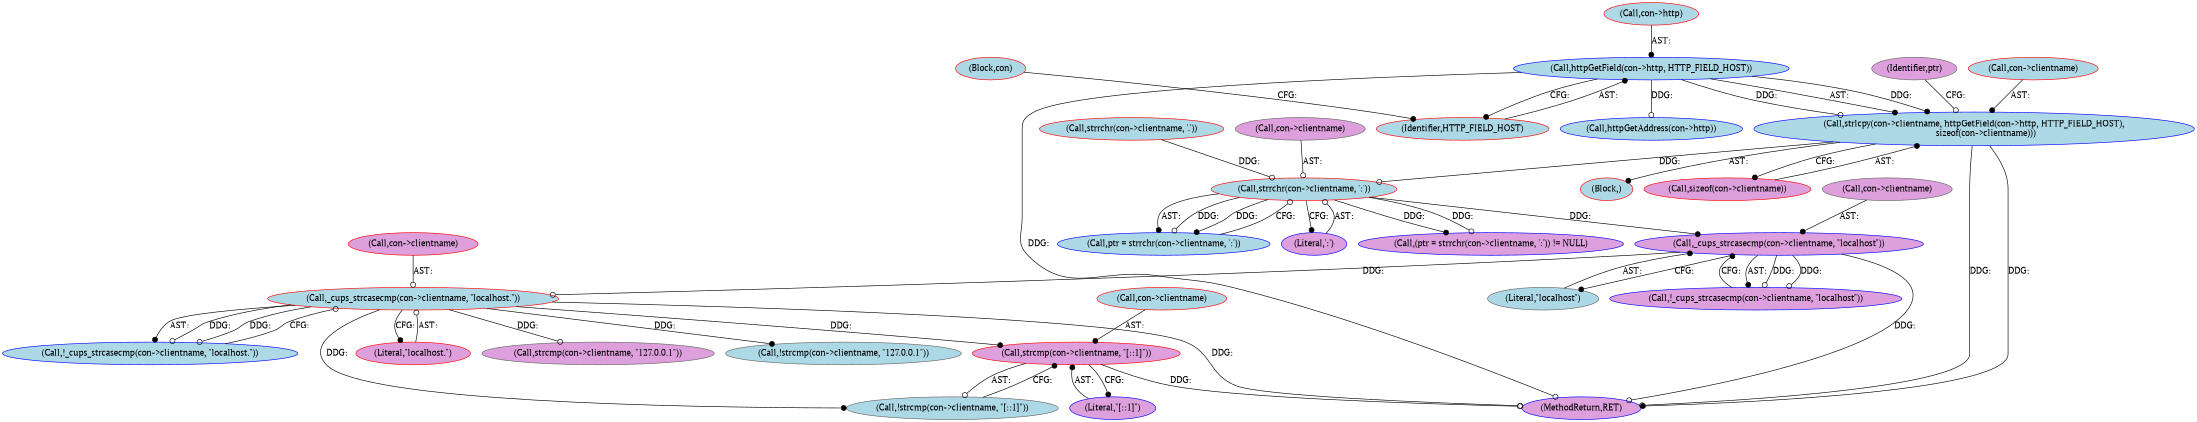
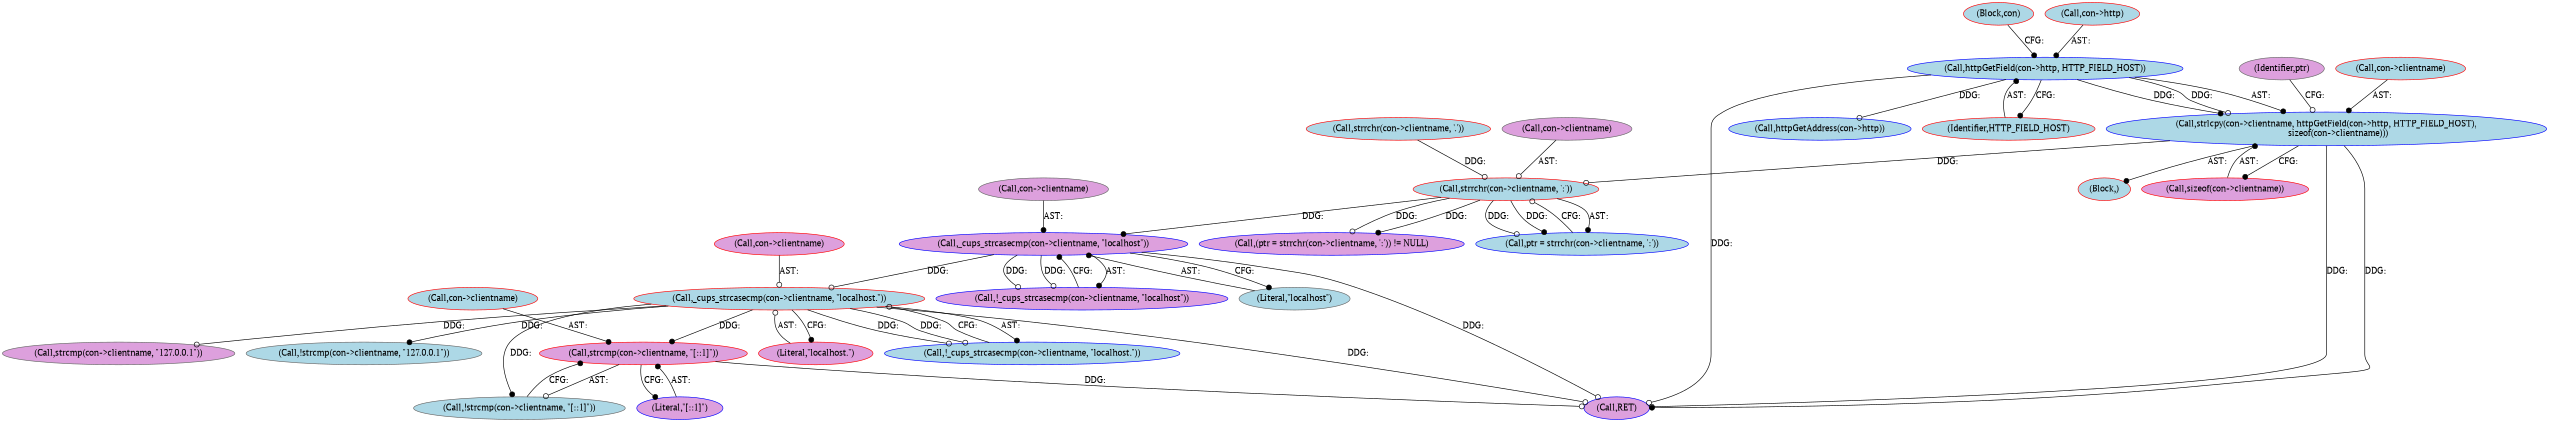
edge "(Block,con)" -> "(Identifier,HTTP_FIELD_HOST)": now "(Block,con)" -> "(Call,httpGetField(con->http, HTTP_FIELD_HOST))"
node "(Literal,':')": removed
node "(MethodReturn,RET)": label "(MethodReturn,RET)" -> "(Call,RET)"
